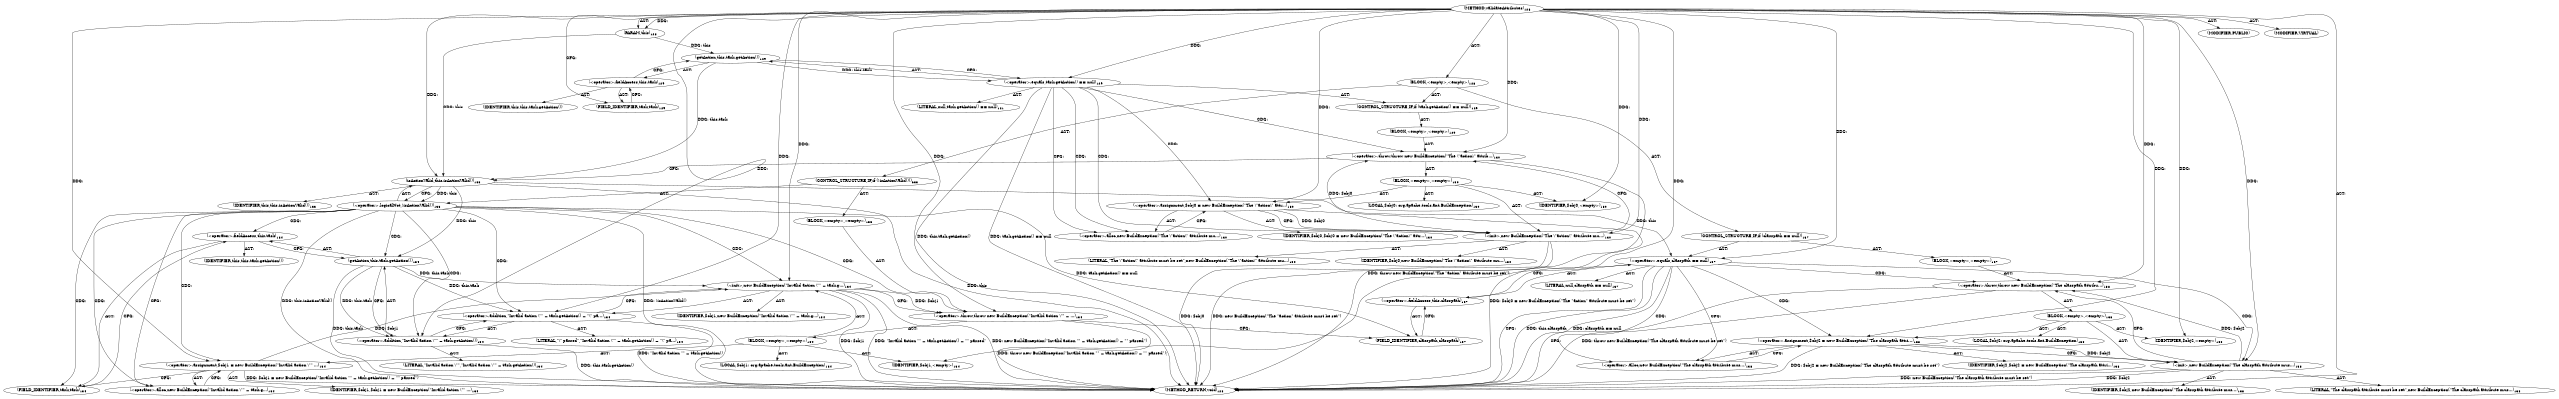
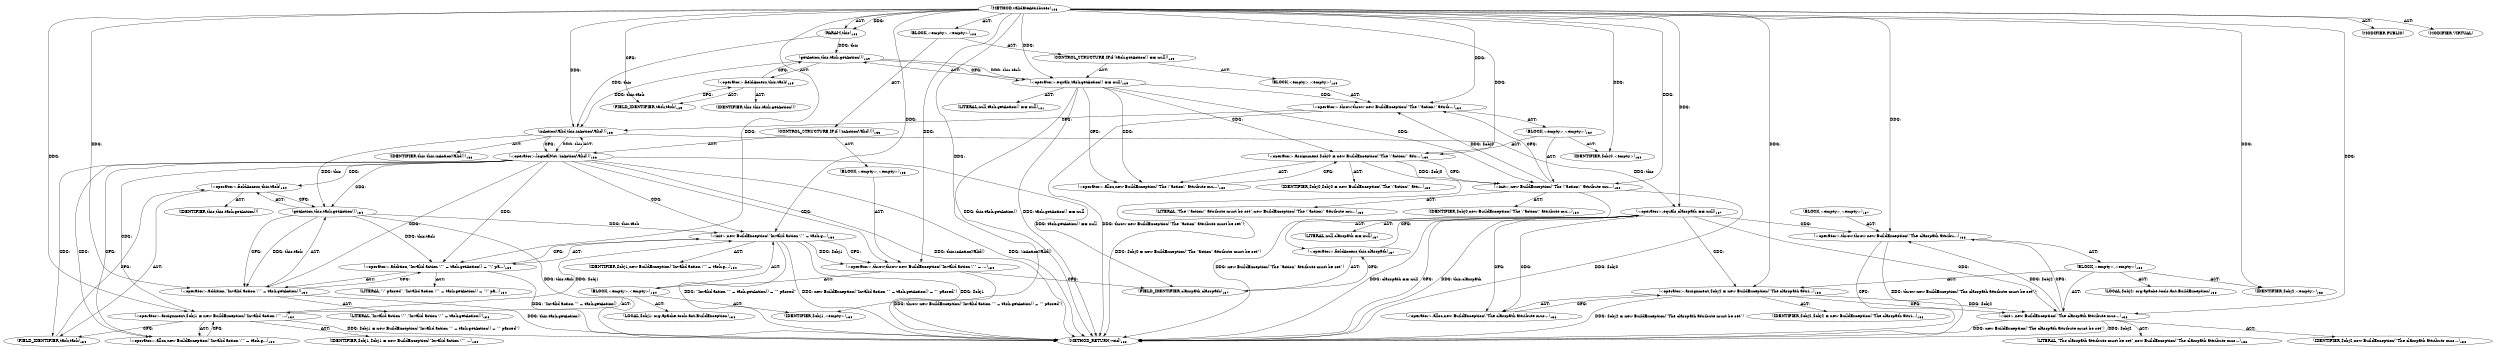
edge "(<operator>.equals,task.getAction() == null)" -> "(CONTROL_STRUCTURE,IF,if (task.getAction() == null))": reversed
node "(CONTROL_STRUCTURE,IF,if (!isActionValid()))": text "633" -> "133"
node "(LOCAL,$obj0: org.apache.tools.ant.BuildException)": removed
edge "(isActionValid,this.isActionValid())" -> "(METHOD_RETURN,void)": removed, label "DDG: this"
node "(CONTROL_STRUCTURE,IF,if (classpath == null))": removed
edge "(METHOD,validateAttributes)" -> "(METHOD_RETURN,void)": removed, label "AST:"
